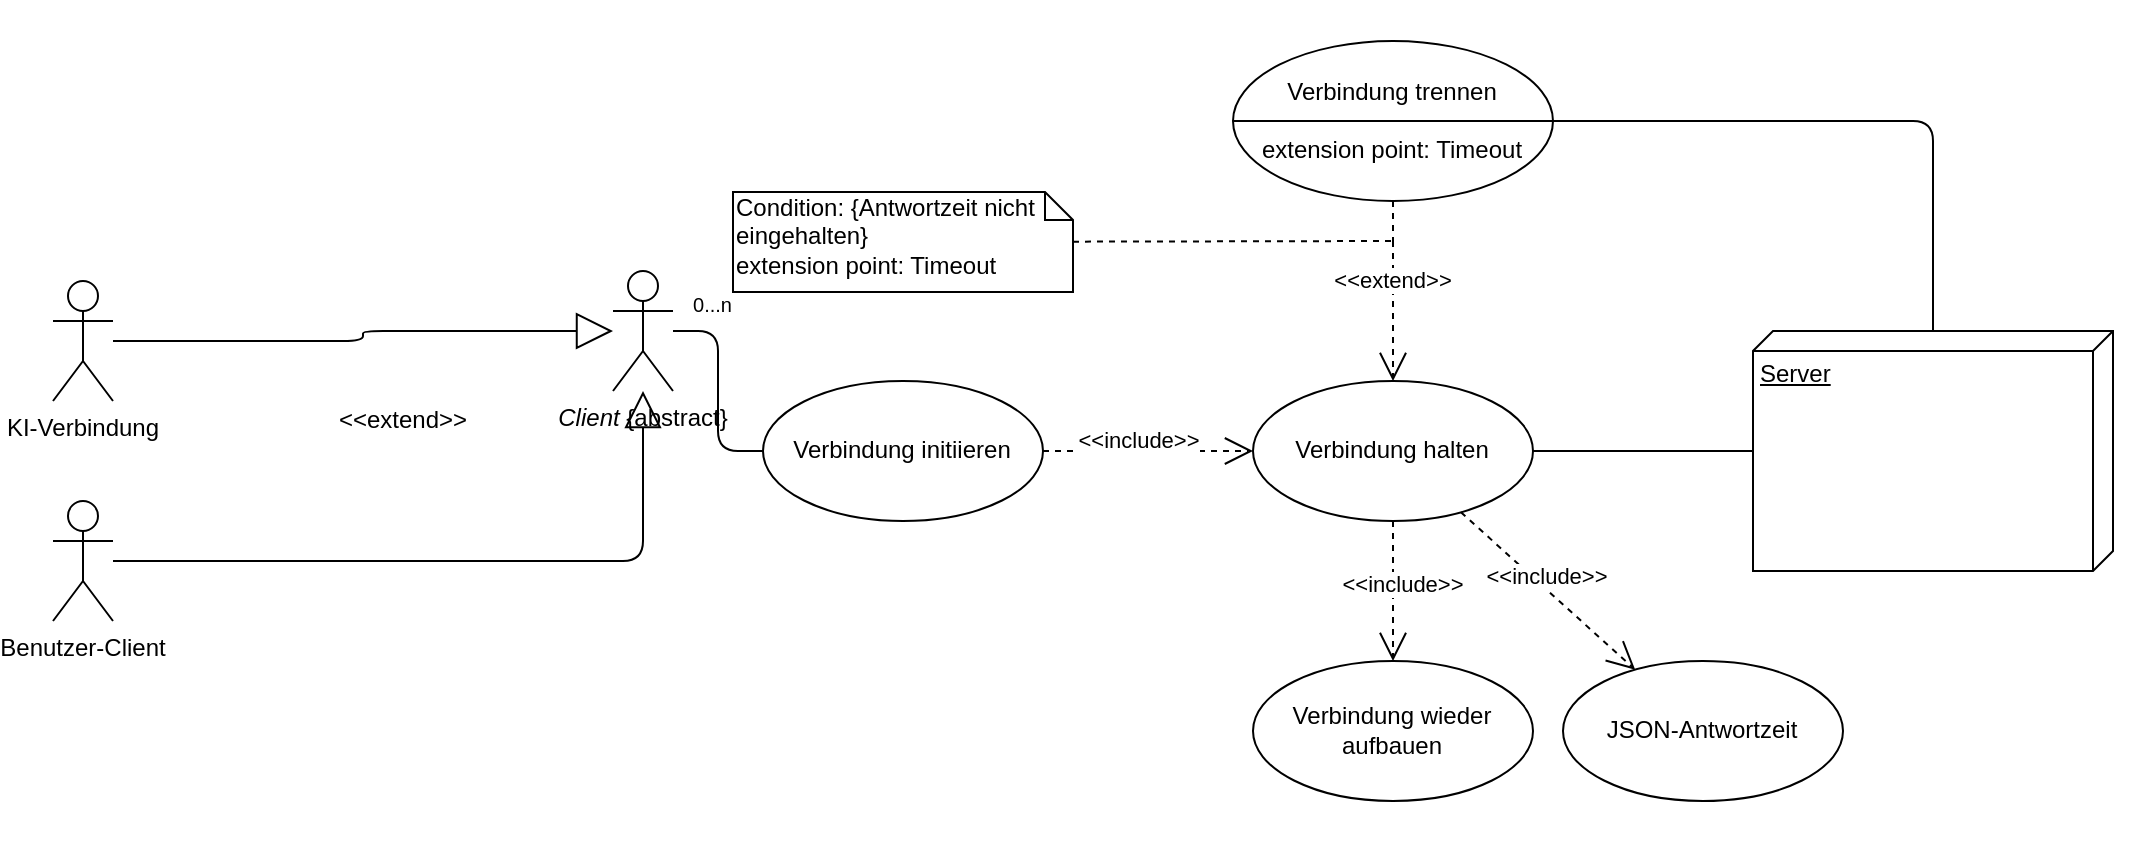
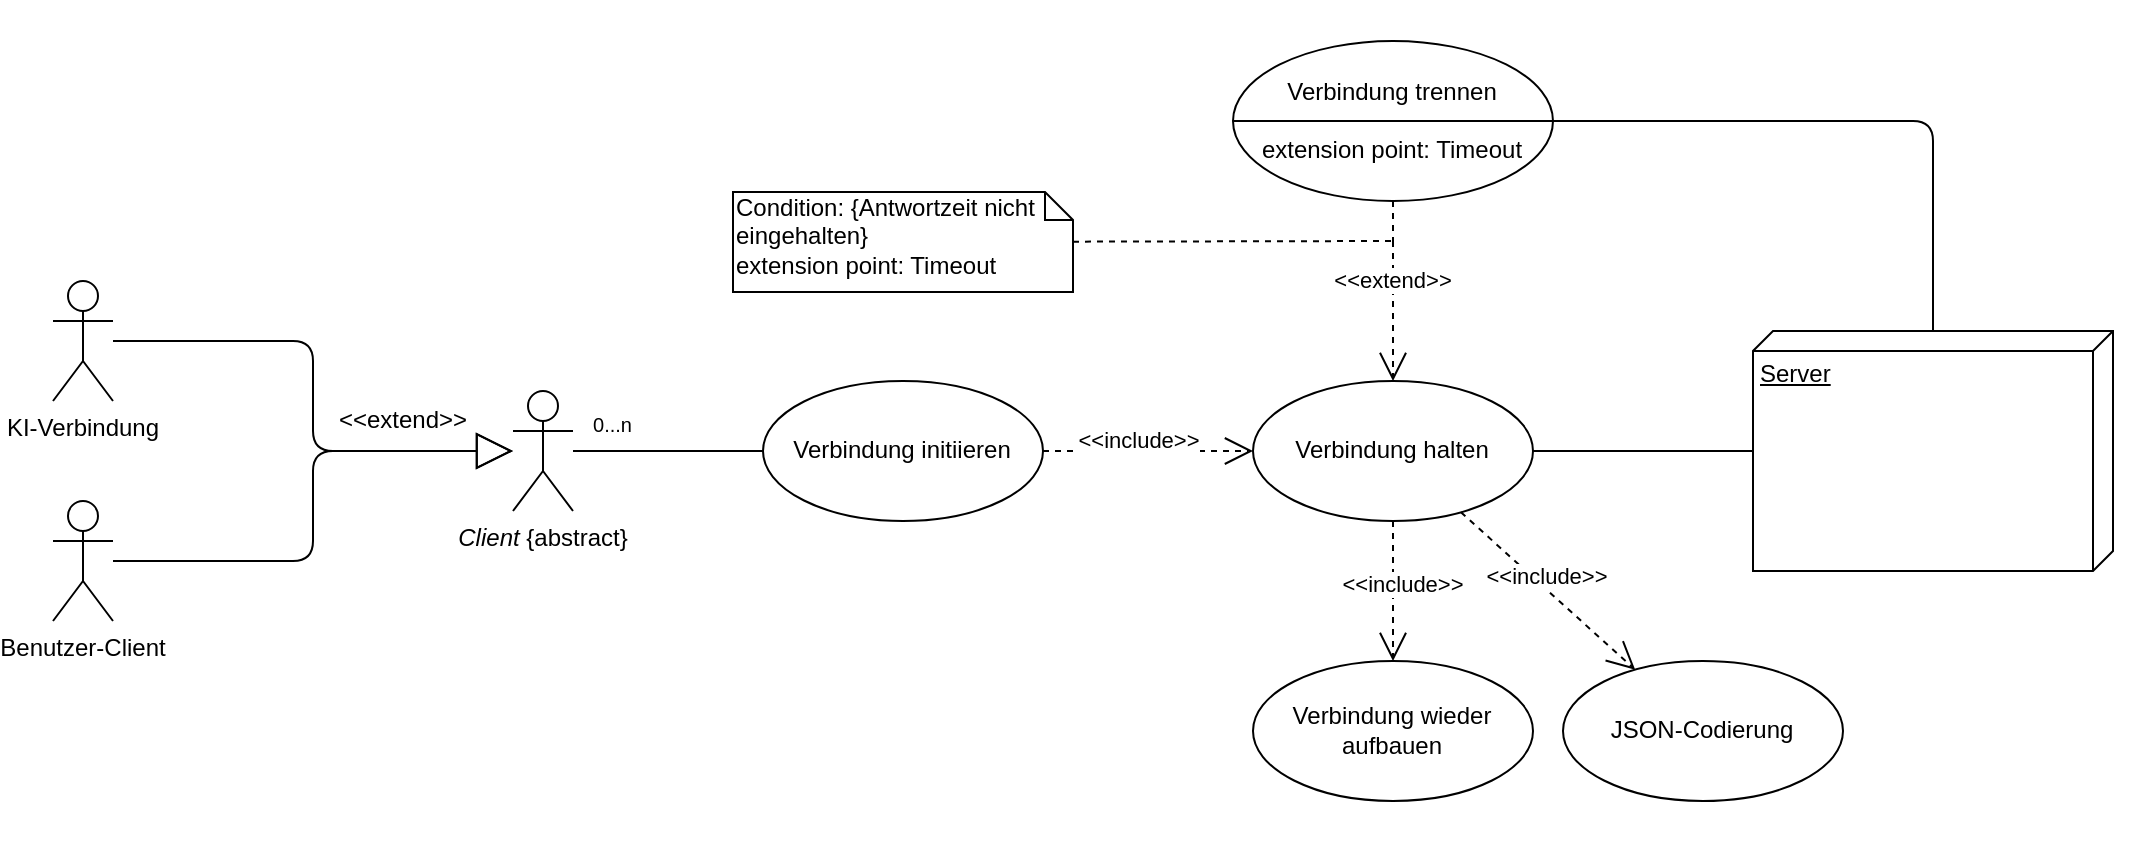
node "Client {abstract}": moved (643, 331) -> (543, 451)
node "JSON-Antwortzeit": label "JSON-Antwortzeit" -> "JSON-Codierung"
